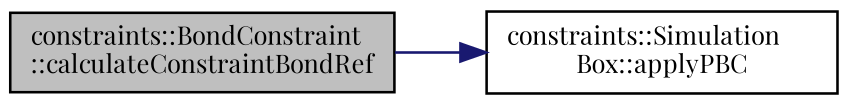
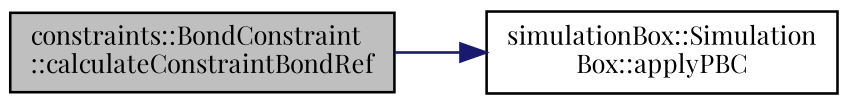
node "constraints::Simulation Box::applyPBC": label "constraints::Simulation Box::applyPBC" -> "simulationBox::Simulation Box::applyPBC"
